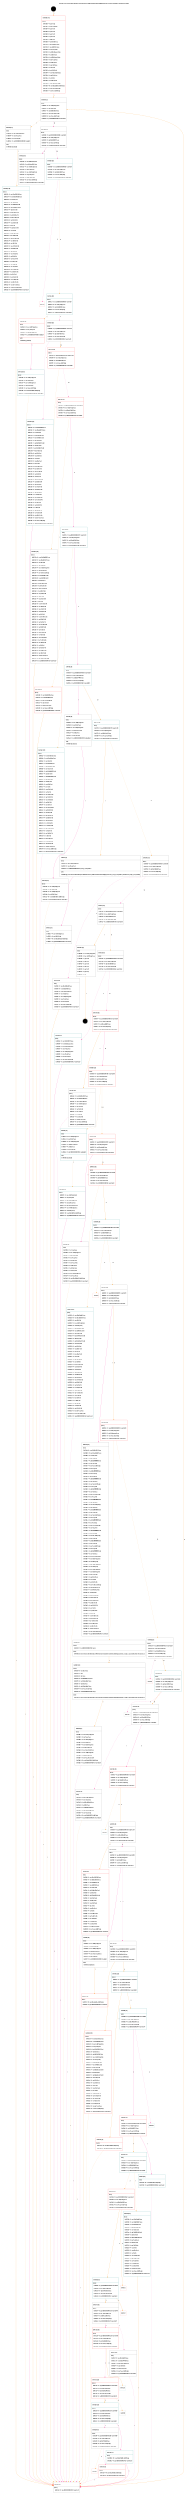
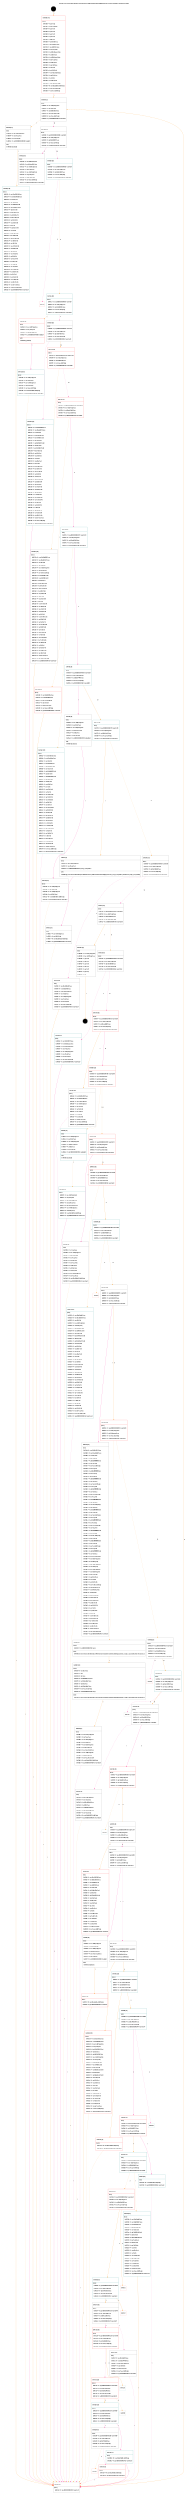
edge "0x4018fc [28]" -> "0x401918 [28]": reversed
